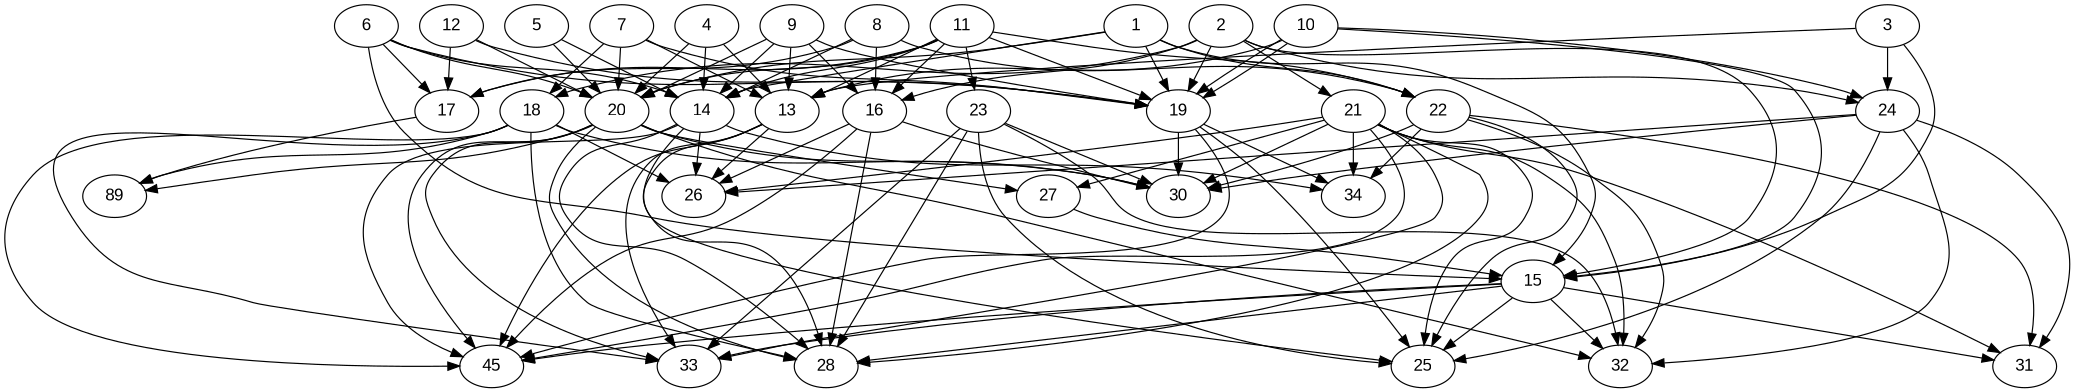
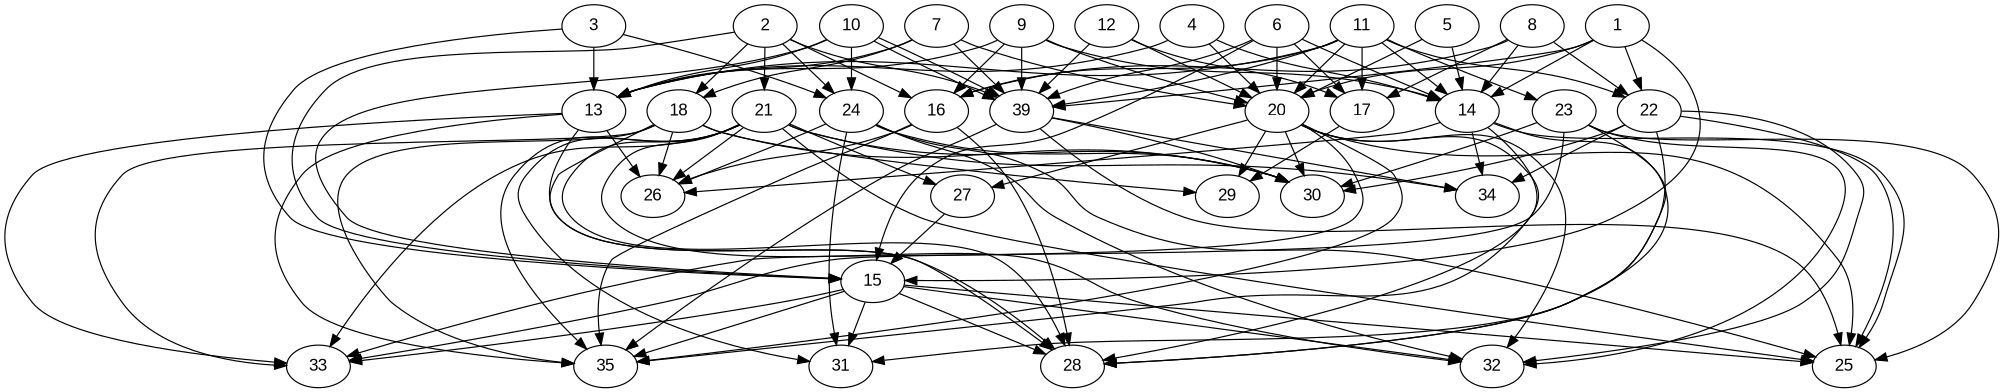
node "19": label "19" -> "39"
edge "16" -> "30": removed
edge "20" -> "25": added
node "89": label "89" -> "29"
node "45": label "45" -> "35"
